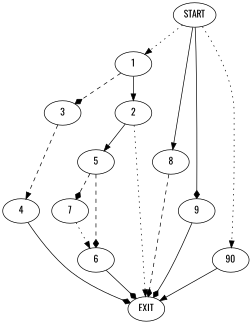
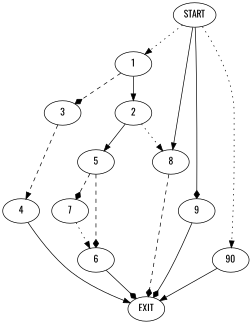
edge "2" -> "EXIT": now "2" -> "8"
edge "4" -> "EXIT": arrowhead diamond -> normal
